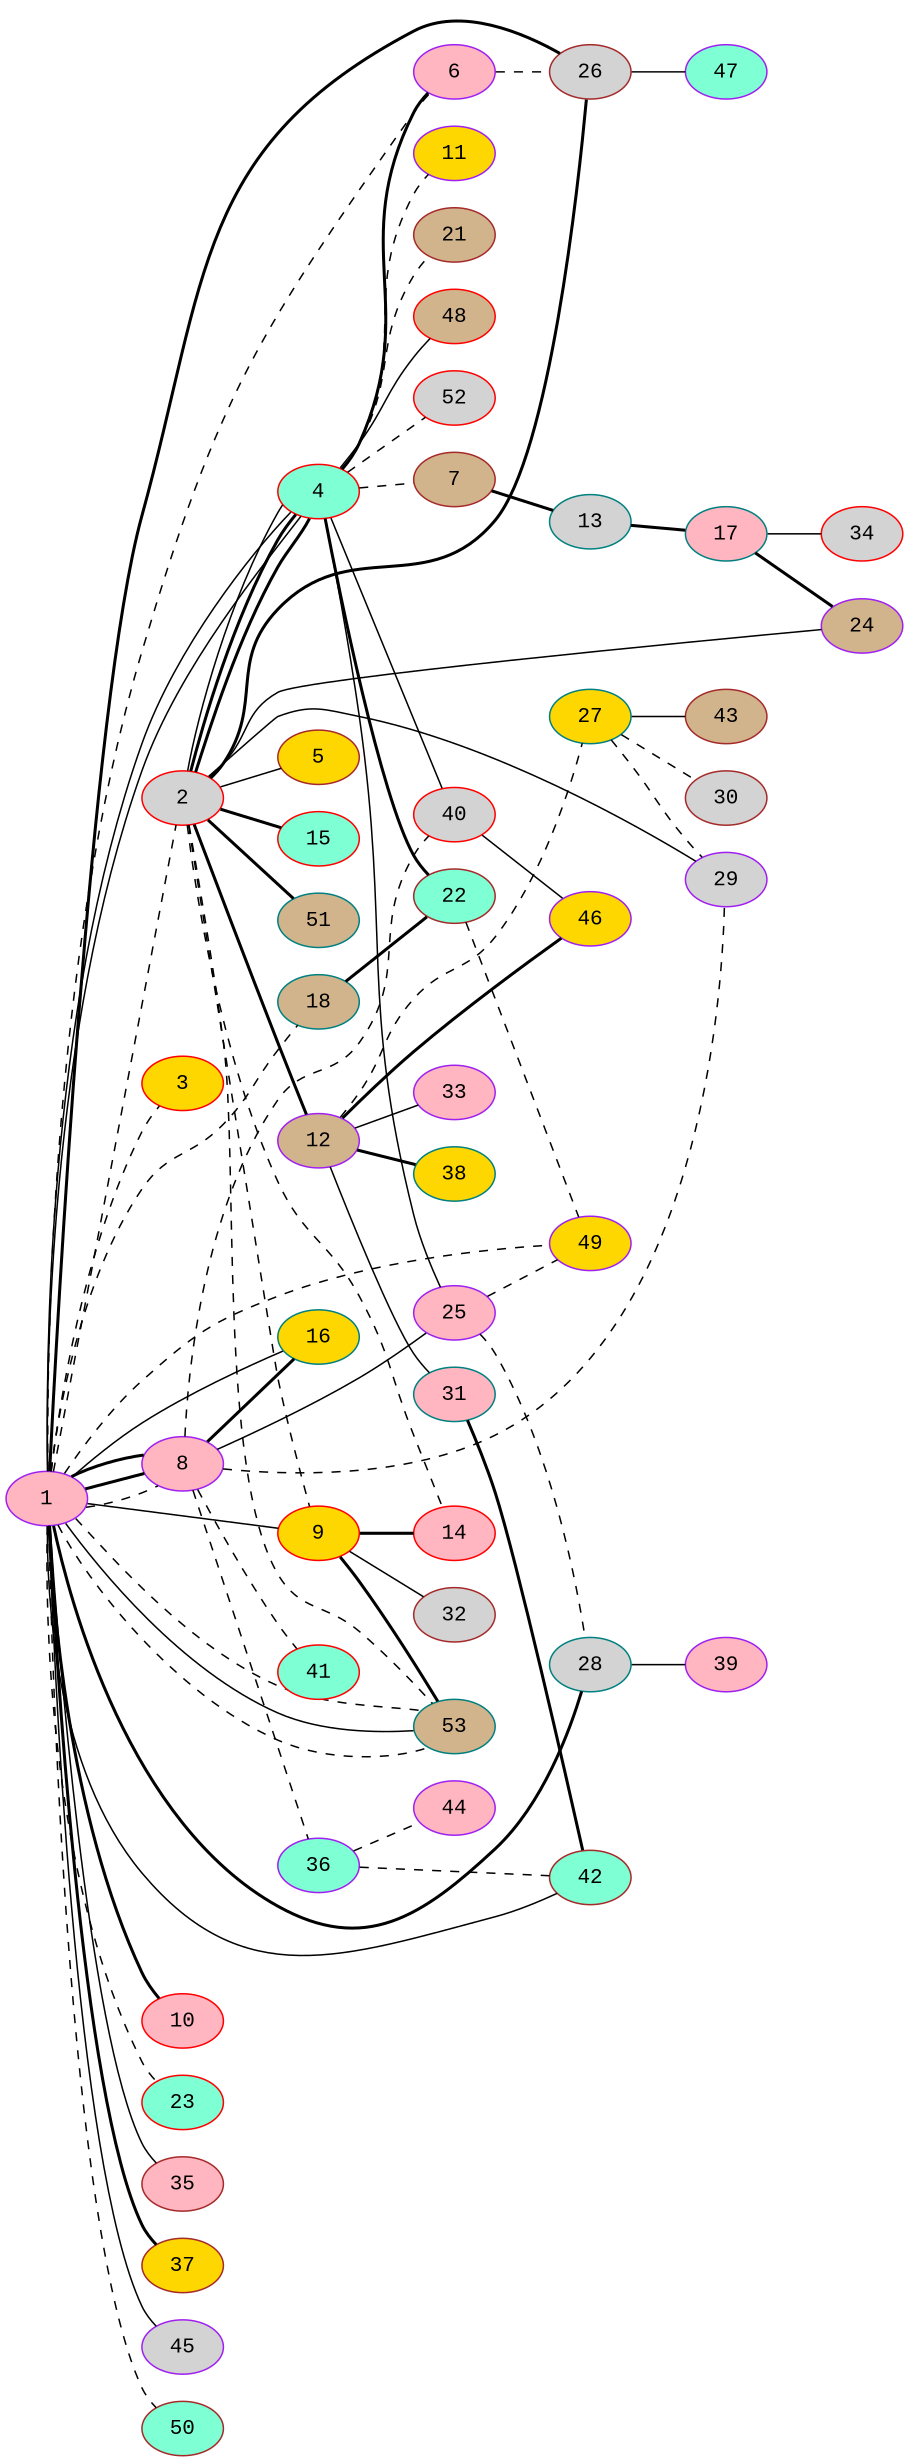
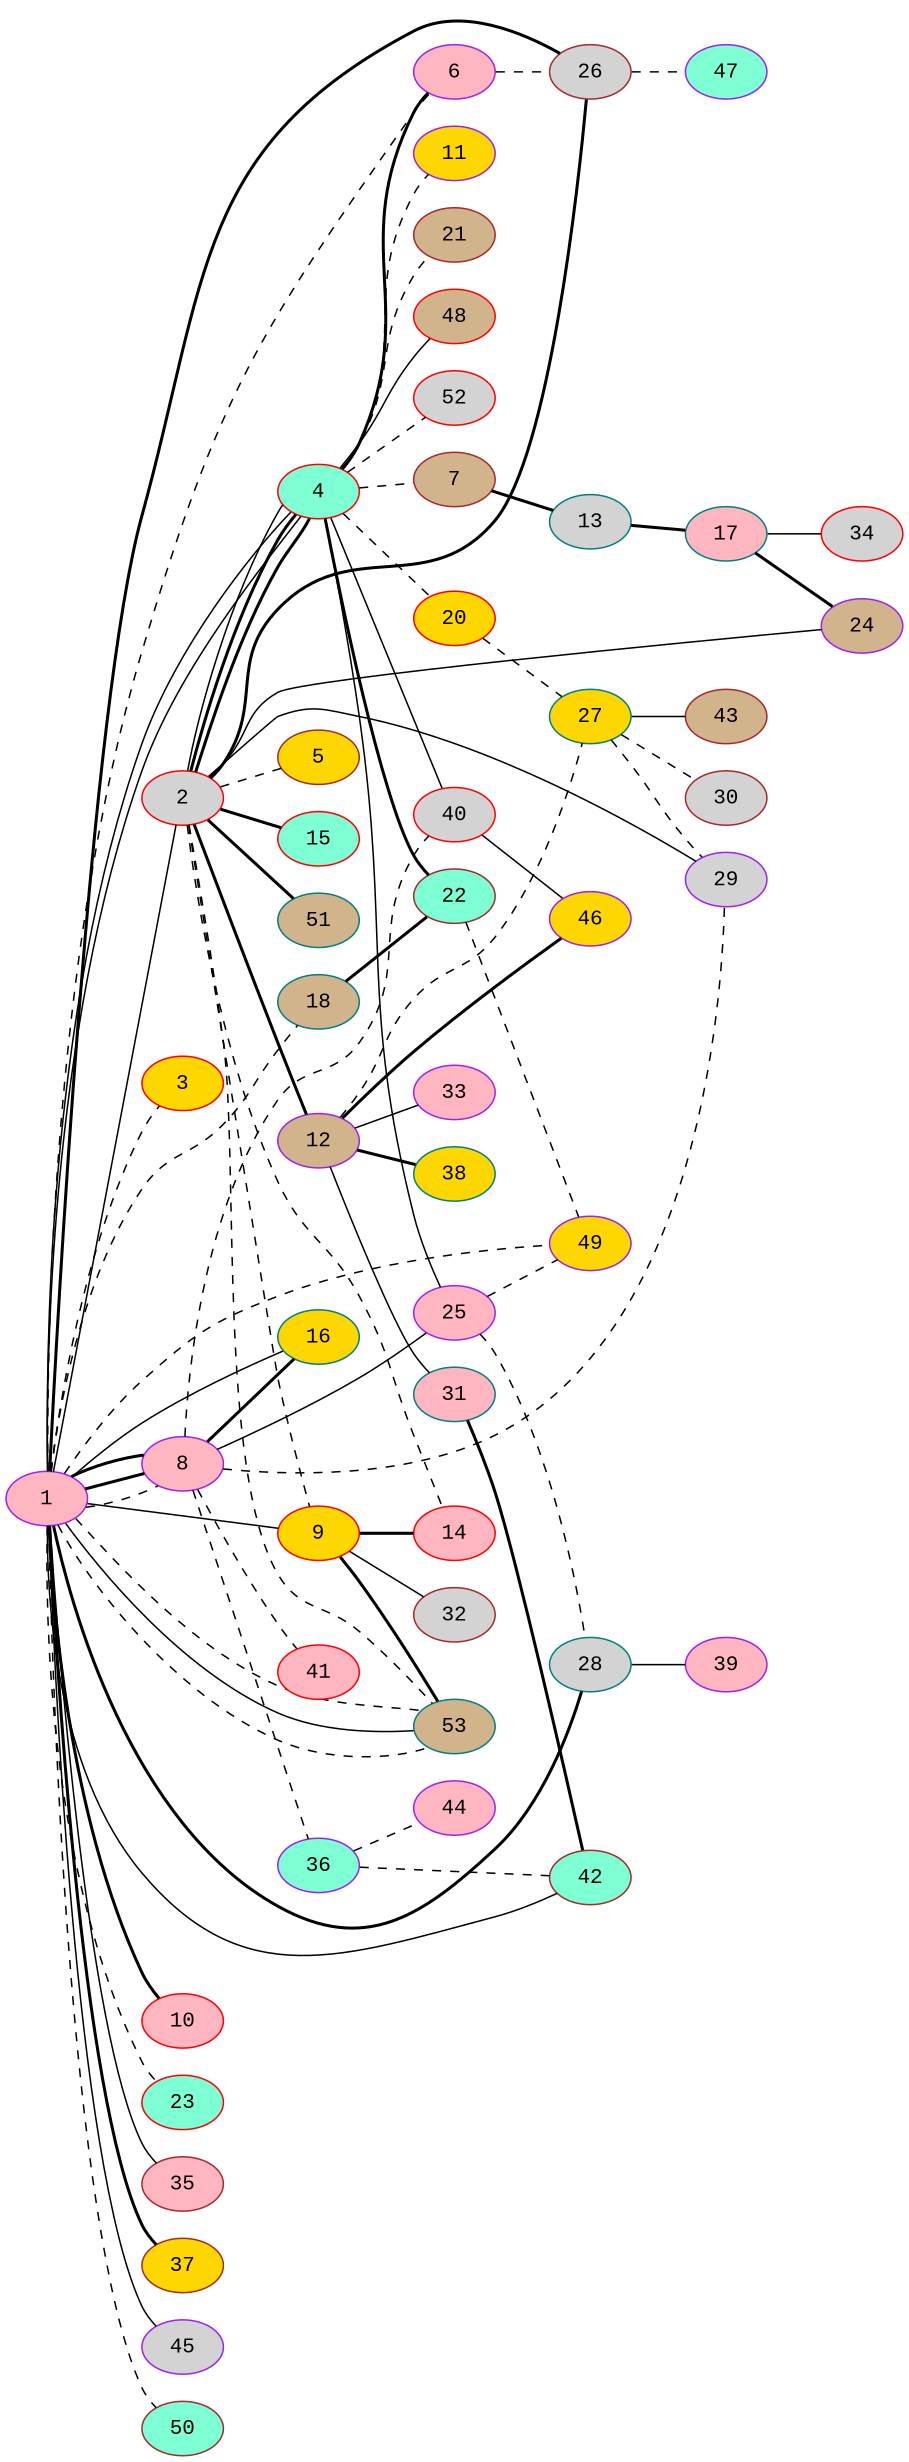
edge "26" -- "47": style solid -> dashed
node "20": added
edge "5" -- "2": style solid -> dashed
edge "2" -- "1": style dashed -> solid
node "41": fillcolor aquamarine -> lightpink
